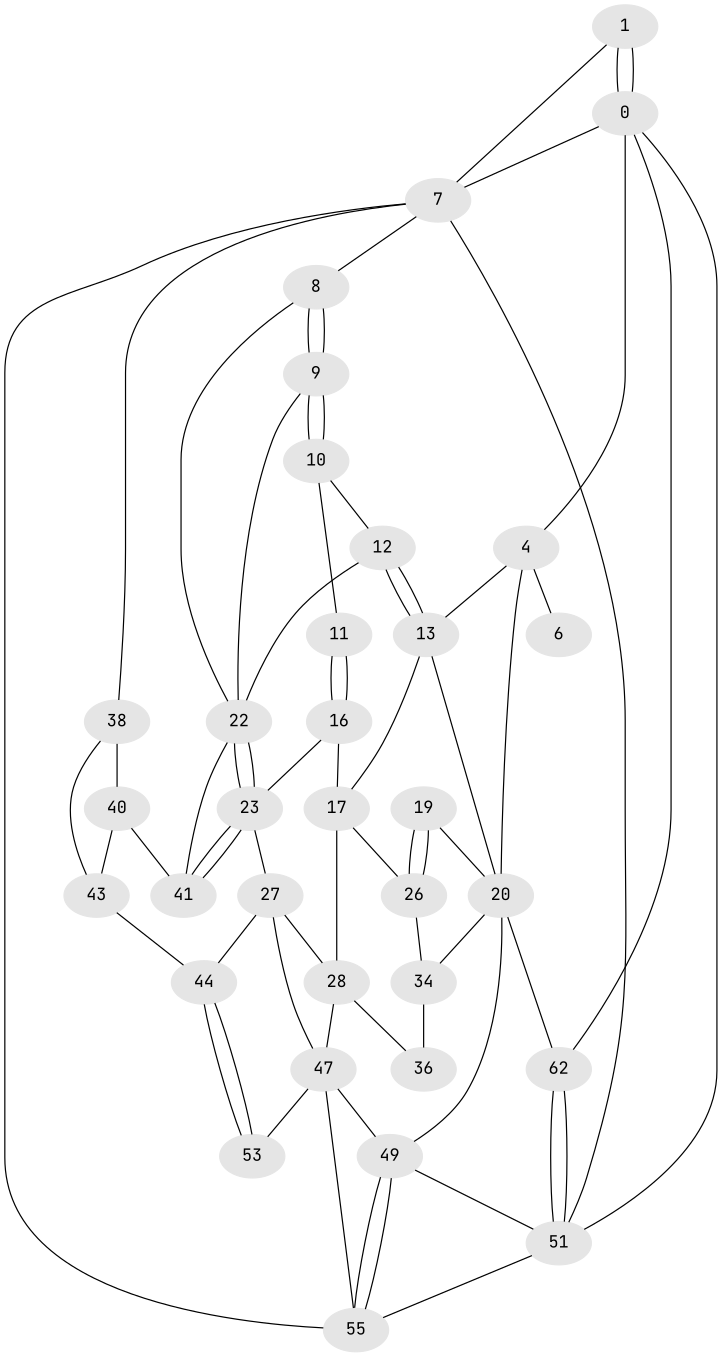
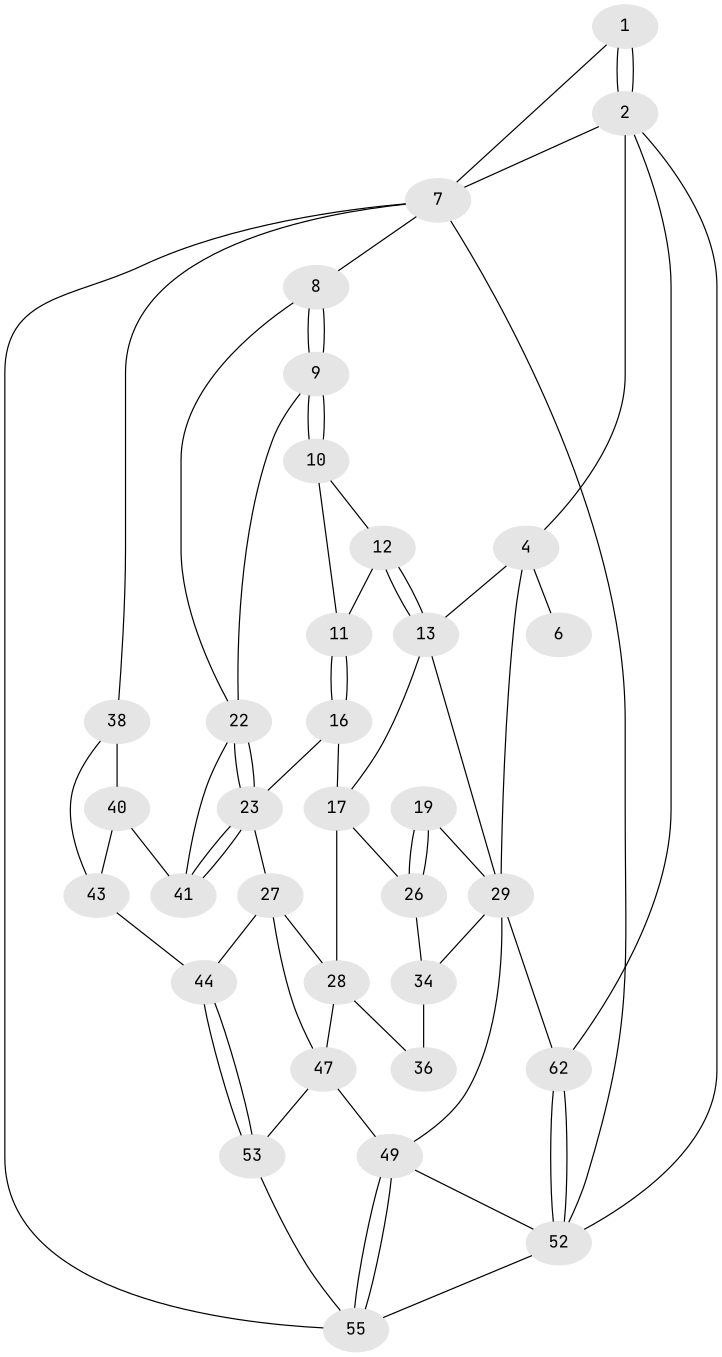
node "0": label "0" -> "2"
edge "12" -- "22": now "12" -- "11"
node "20": label "20" -> "29"
edge "47" -- "55": now "53" -- "55"
node "51": label "51" -> "52"
